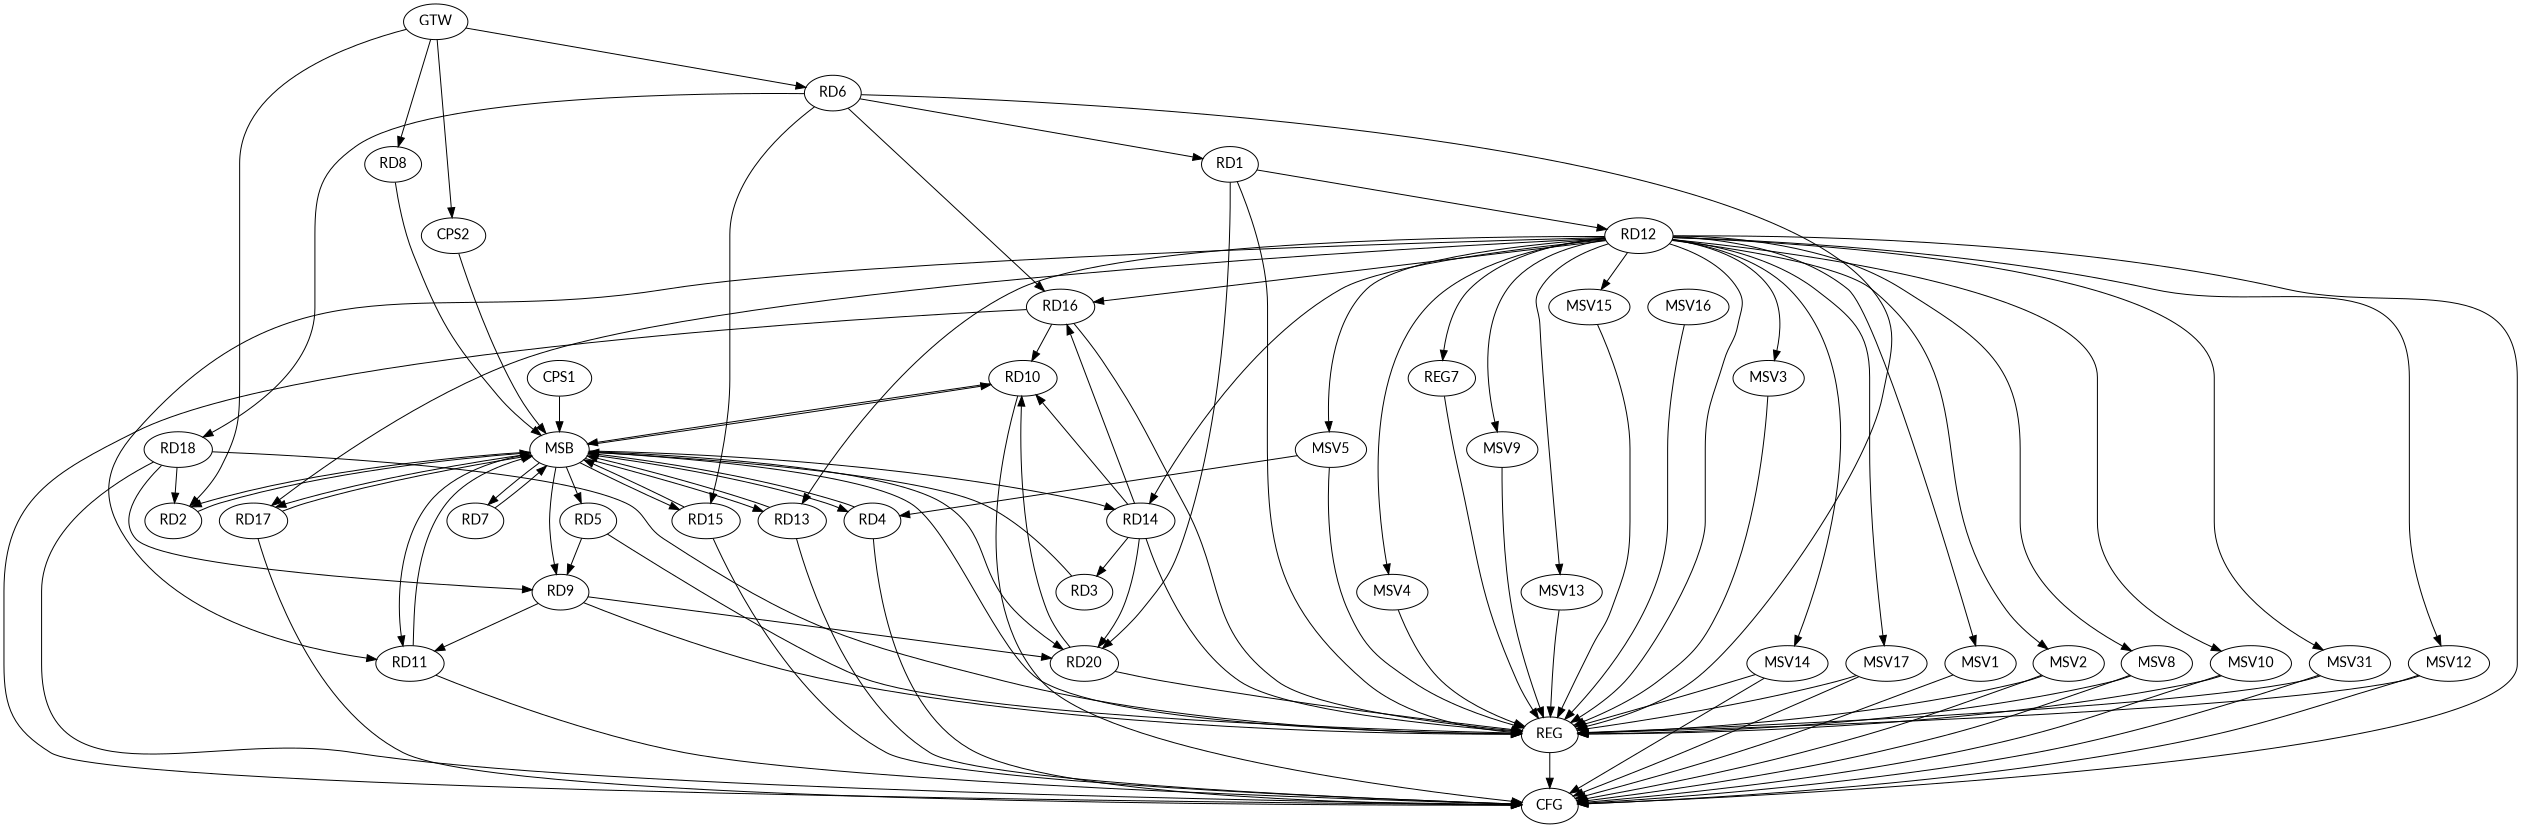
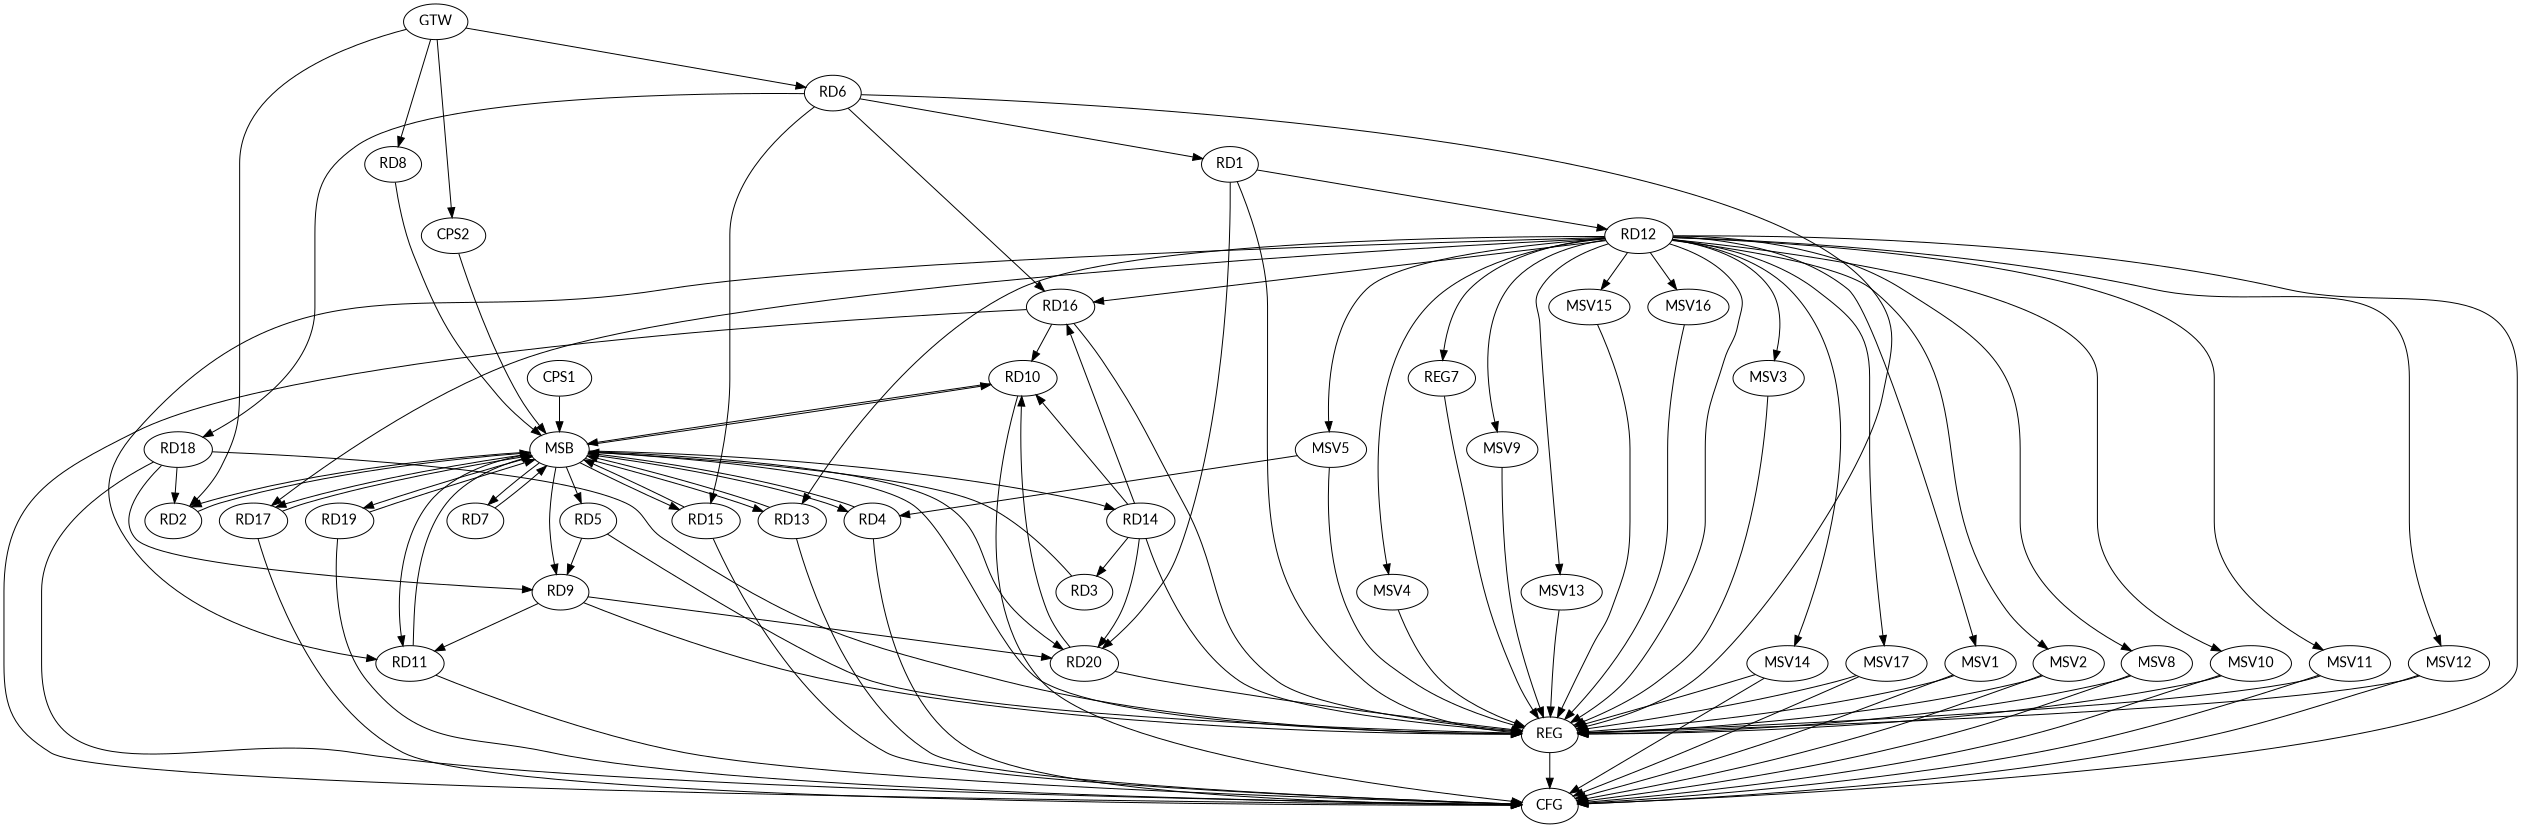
edge "RD12" -> "RD14": now "RD12" -> "MSV16"
node "RD19": added
node "MSV31": label "MSV31" -> "MSV11"
edge "MSV1" -> "REG": added
